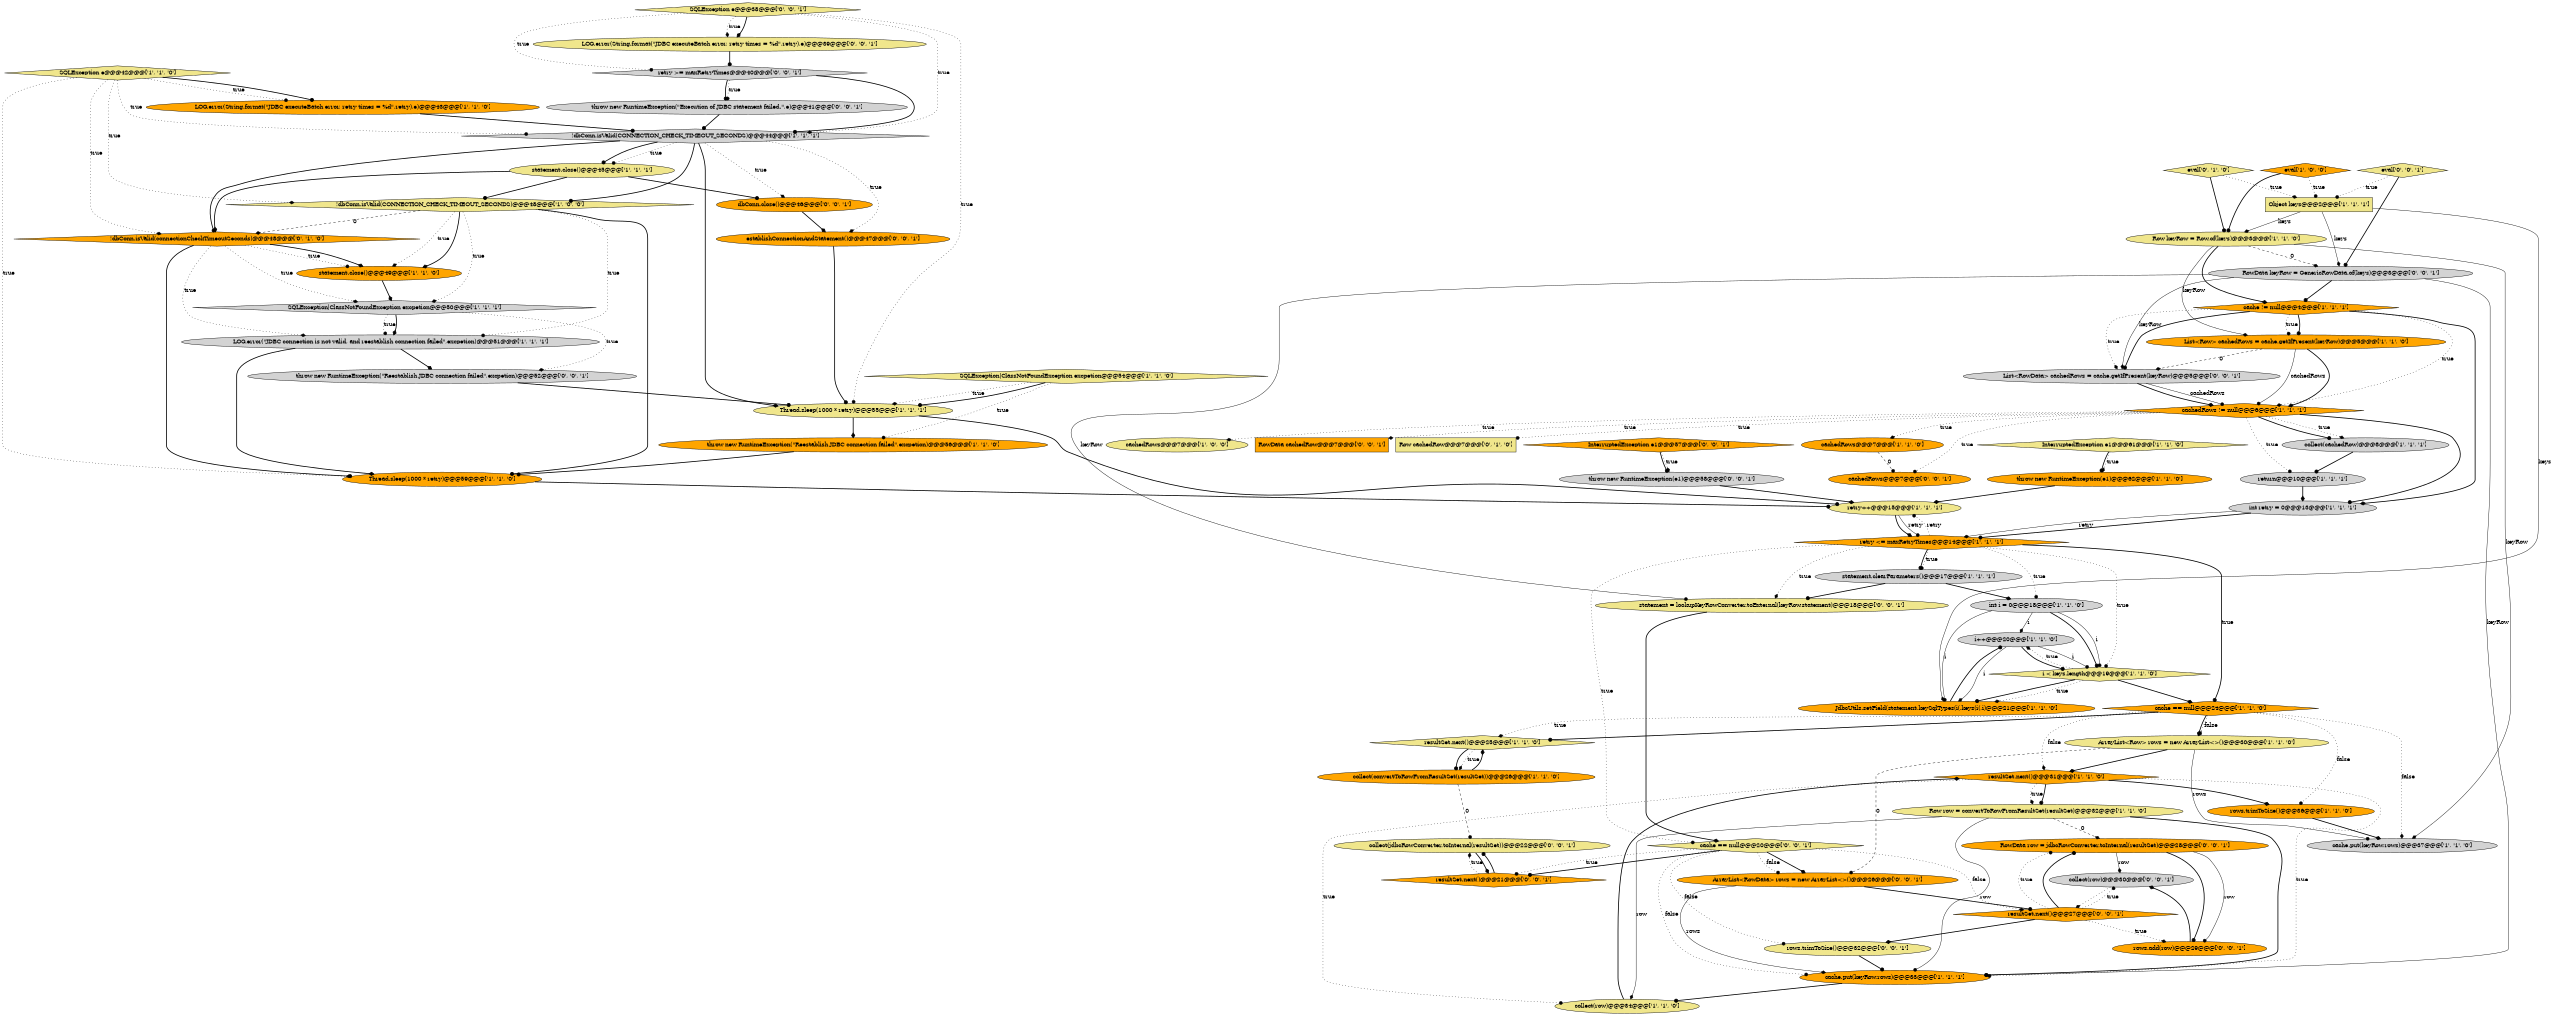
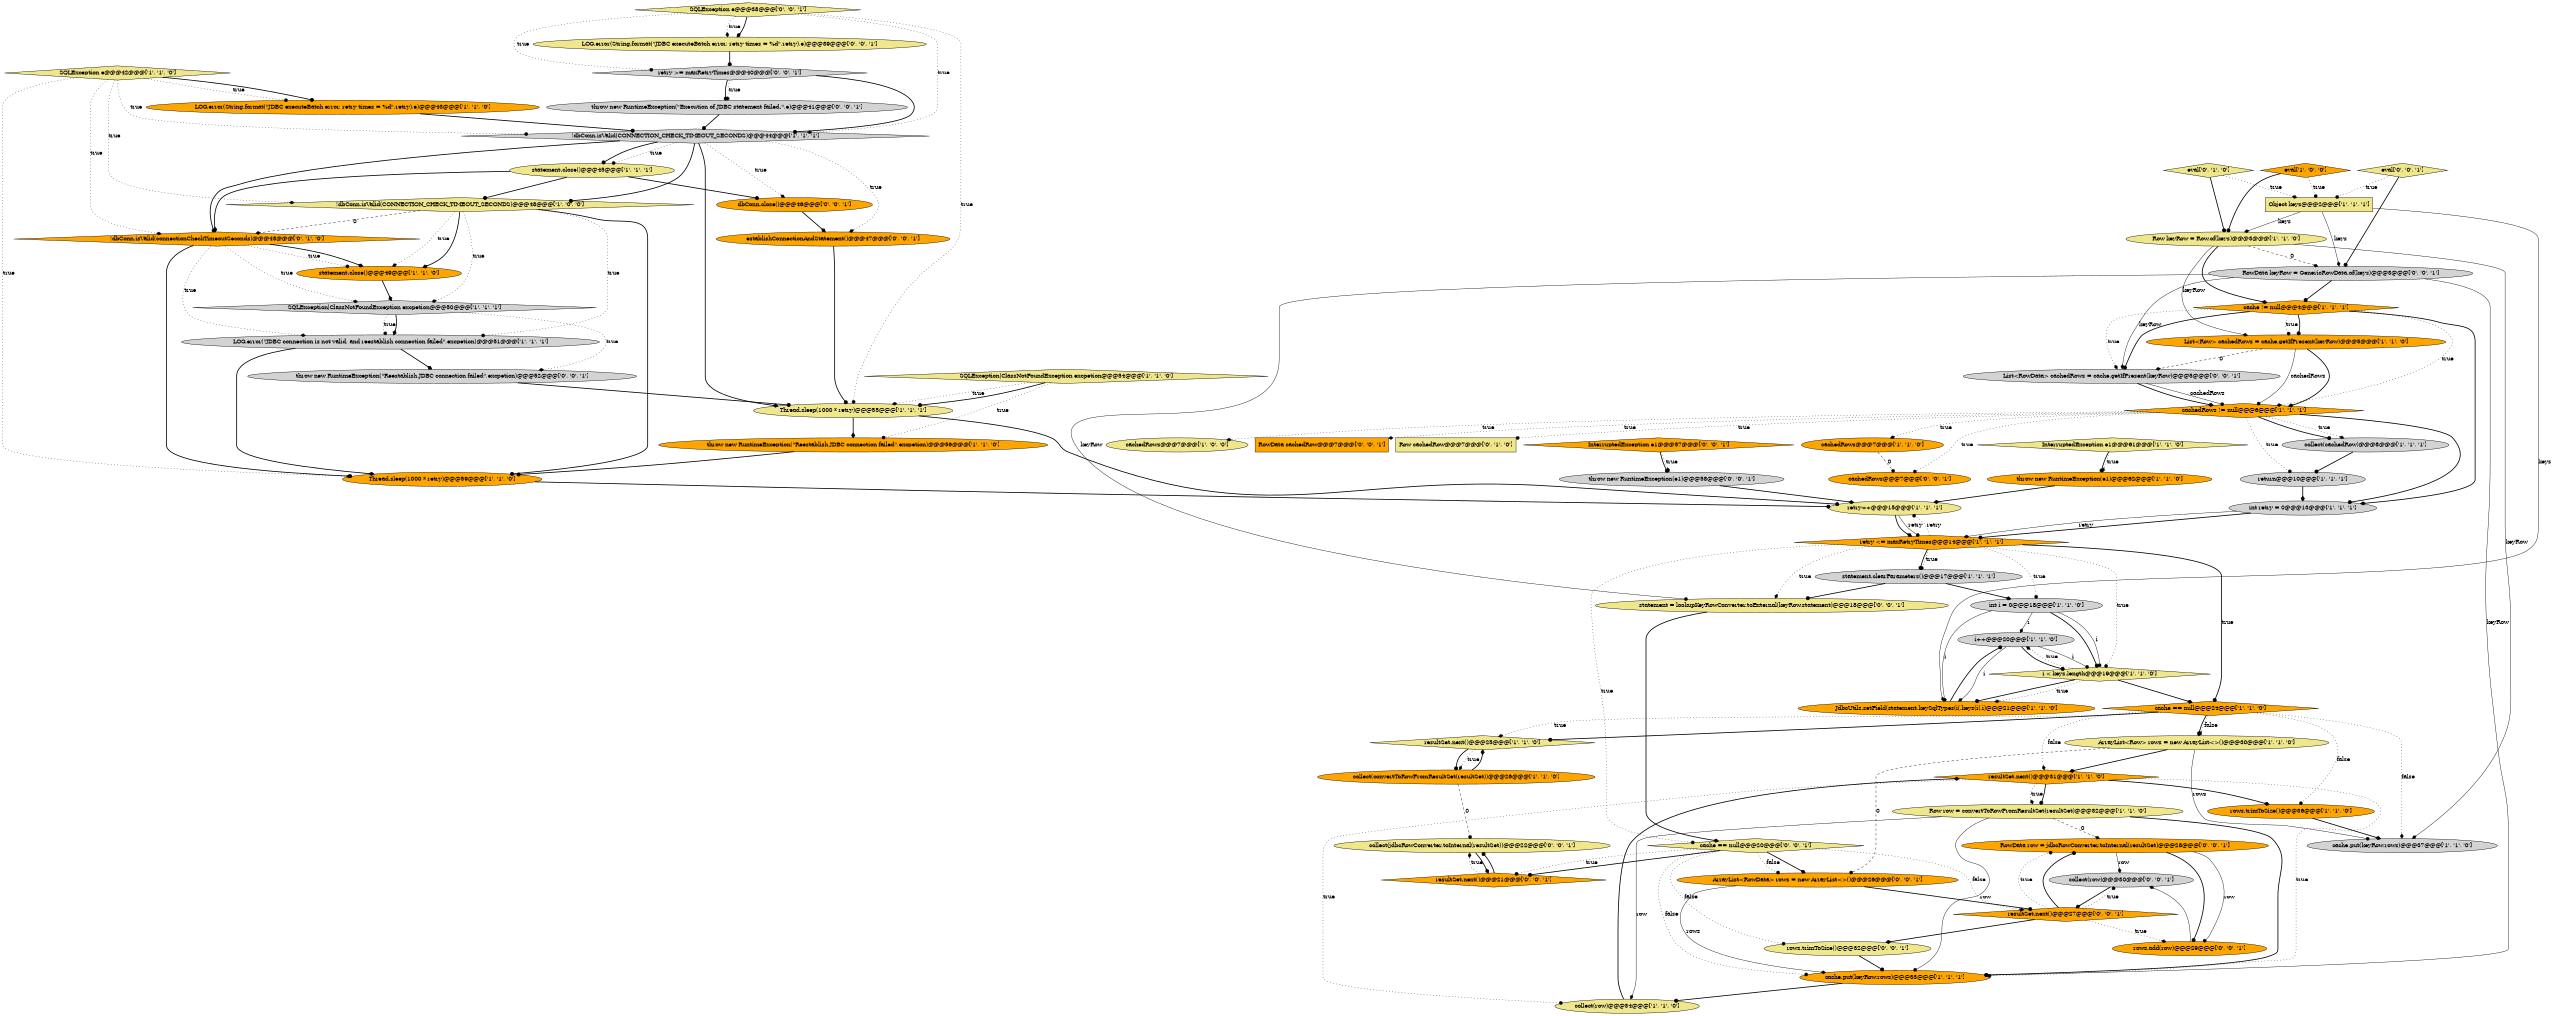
edge "collect(row)@@@30@@@['0', '0', '1']" -> "resultSet.next()@@@27@@@['0', '0', '1']": style dotted -> bold
edge "rows.add(row)@@@29@@@['0', '0', '1']" -> "collect(row)@@@30@@@['0', '0', '1']": style bold -> solid
